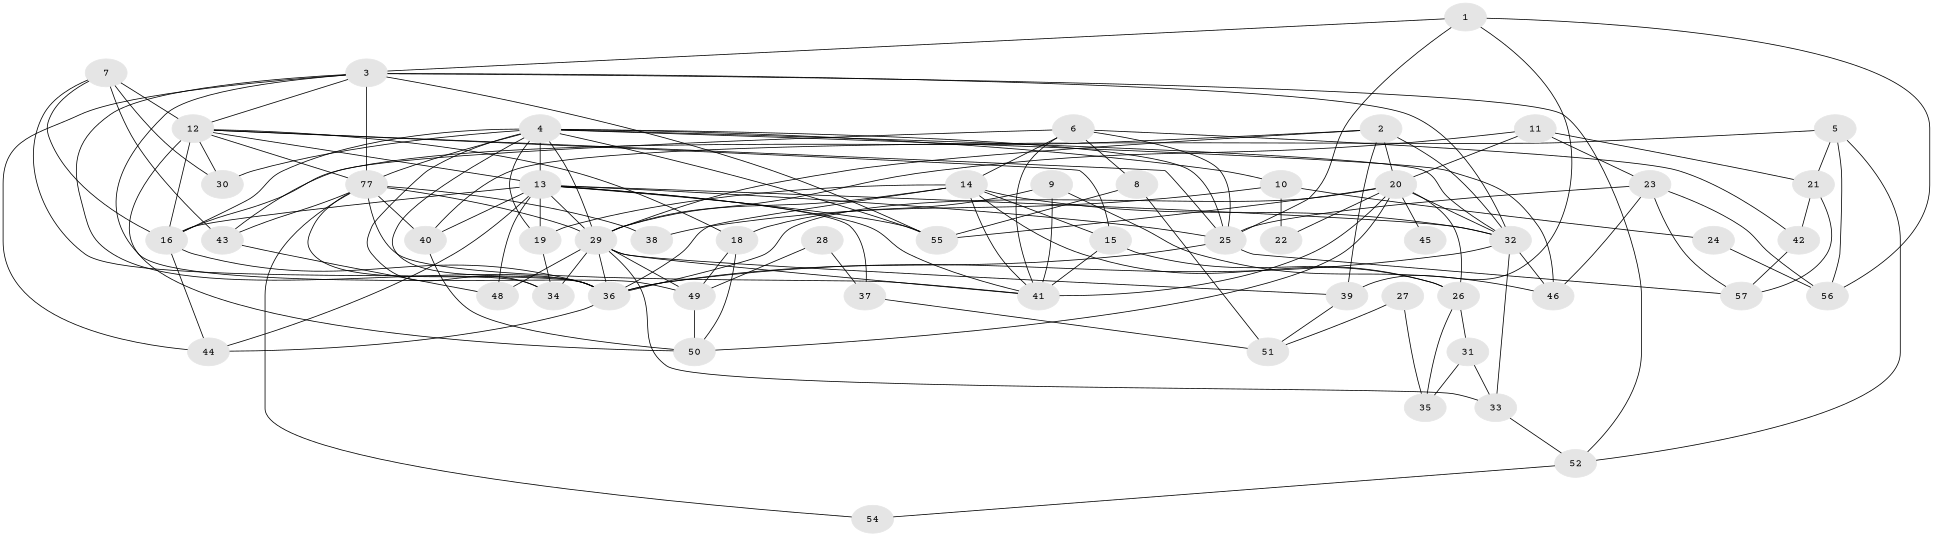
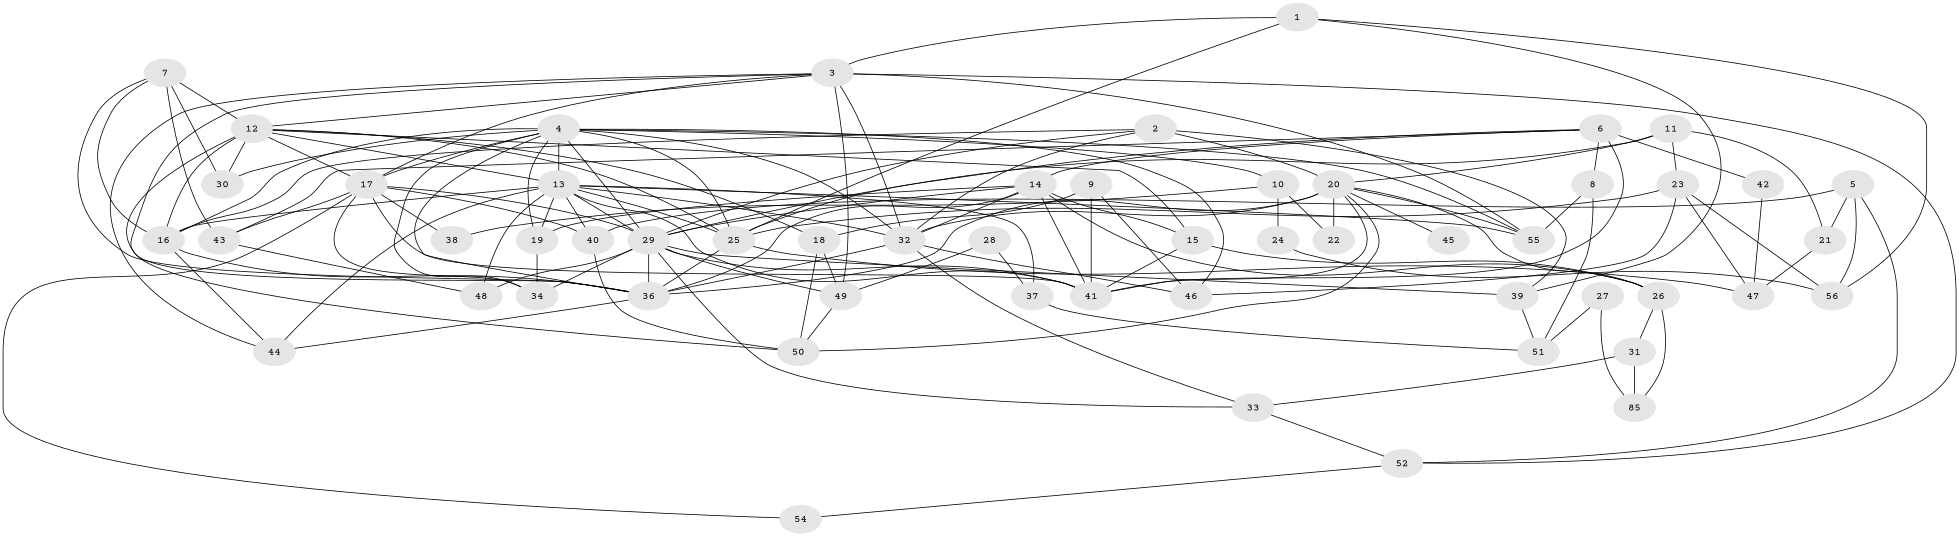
node "77": label "77" -> "17"
edge "21" -- "42": removed
node "57": label "57" -> "47"
node "35": label "35" -> "85"
